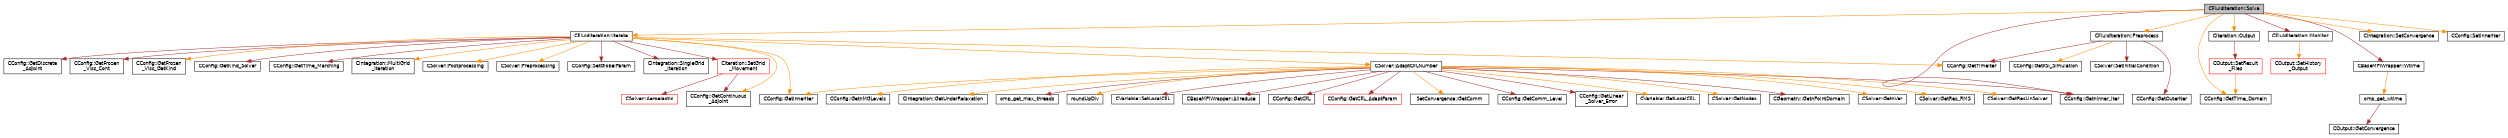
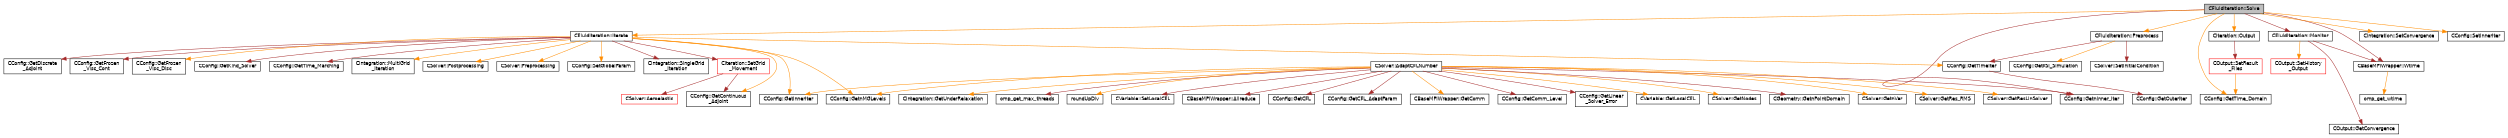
edge "CFluidIteration::Iterate" -> "CConfig::SetGlobalParam": color brown -> darkorange
edge "CFluidIteration::Monitor" -> "CBaseMPIWrapper::Wtime": added
edge "CFluidIteration::Iterate" -> "CSolver::AdaptCFLNumber": now "CFluidIteration::Iterate" -> "CConfig::GetnMGLevels"
edge "CFluidIteration::Preprocess" -> "CConfig::GetOuterIter": now "CConfig::GetTimeIter" -> "CConfig::GetOuterIter"
node "CConfig::GetFrozen _Visc_GetKind": label "CConfig::GetFrozen _Visc_GetKind" -> "CConfig::GetFrozen _Visc_Disc"
node "CConfig::GetCFL_AdaptParam": color red -> black
node "SetConvergence::GetComm": label "SetConvergence::GetComm" -> "CBaseMPIWrapper::GetComm"
edge "omp_get_wtime" -> "COutput::GetConvergence": now "CFluidIteration::Monitor" -> "COutput::GetConvergence"
